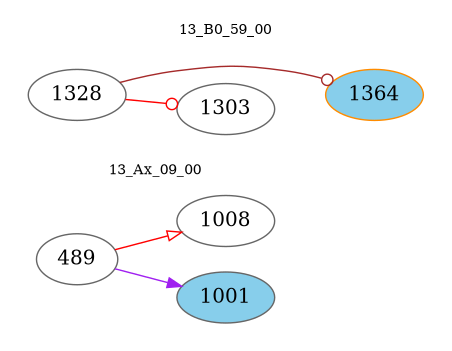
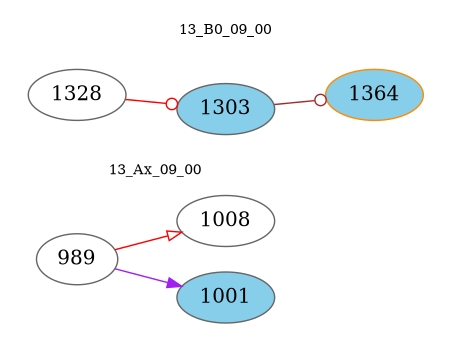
cluster "13_B0_59_00": label "13_B0_59_00" -> "13_B0_09_00"
edge "1328" -> "1364": now "1303" -> "1364"
node "1303": fillcolor white -> skyblue
node "489": label "489" -> "989"
